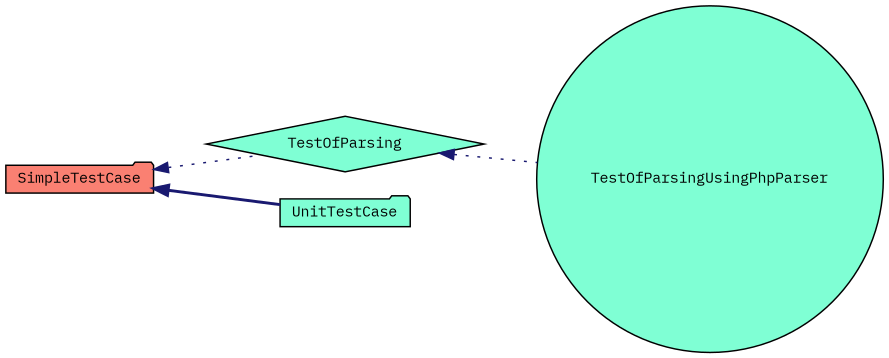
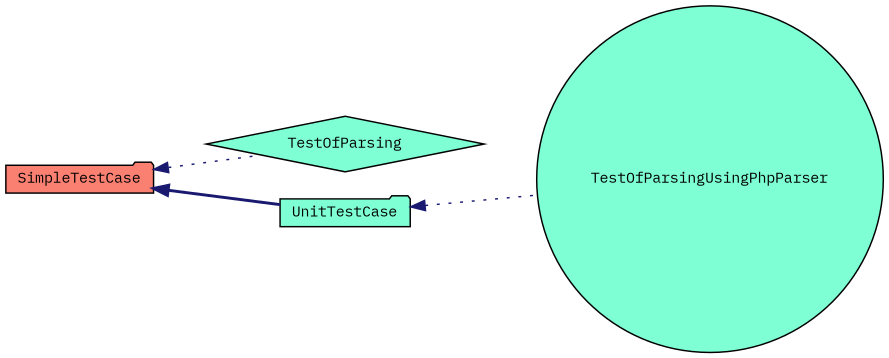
edge "TestOfParsingUsingPhpParser" -> "TestOfParsing": now "TestOfParsingUsingPhpParser" -> "UnitTestCase"
